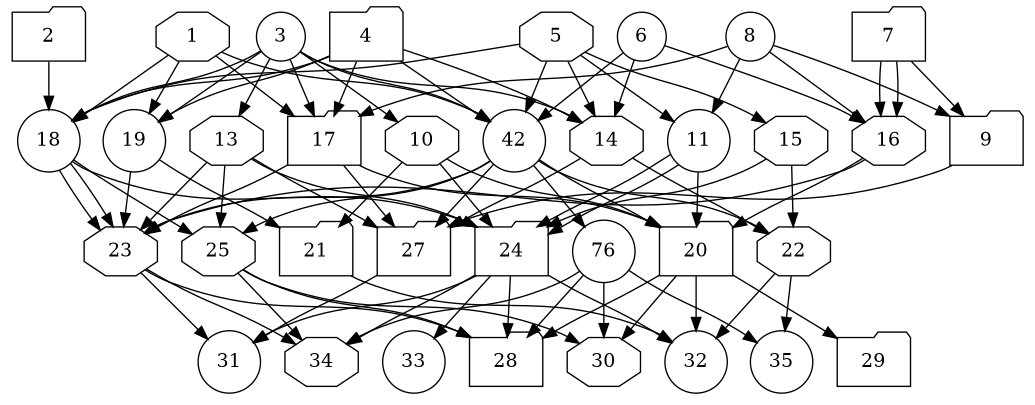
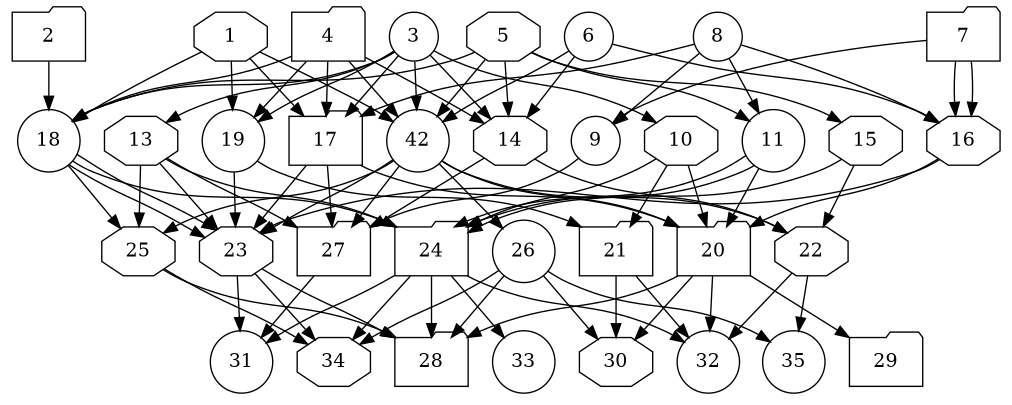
node "9": shape folder -> circle
node "76": label "76" -> "26"
edge "25" -> "30": now "21" -> "30"
